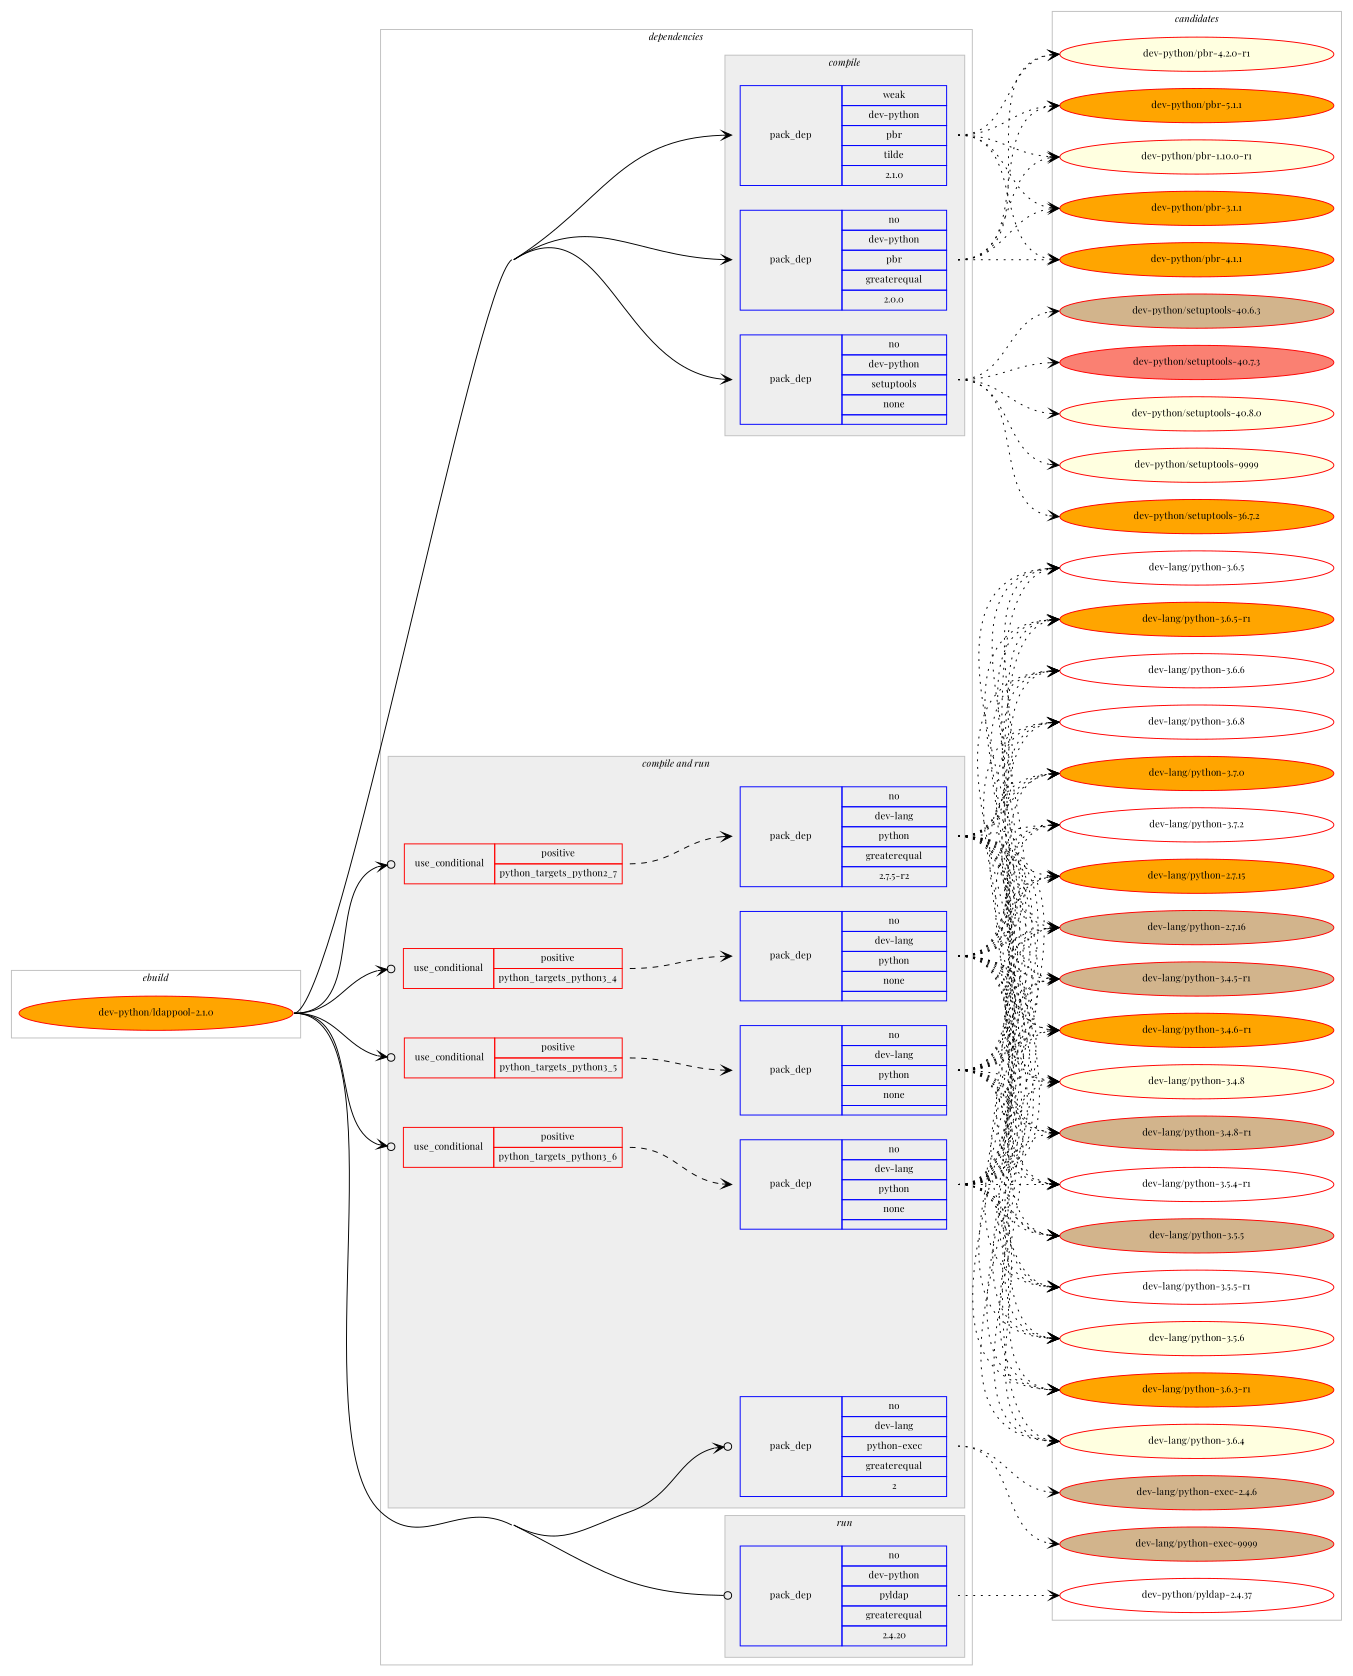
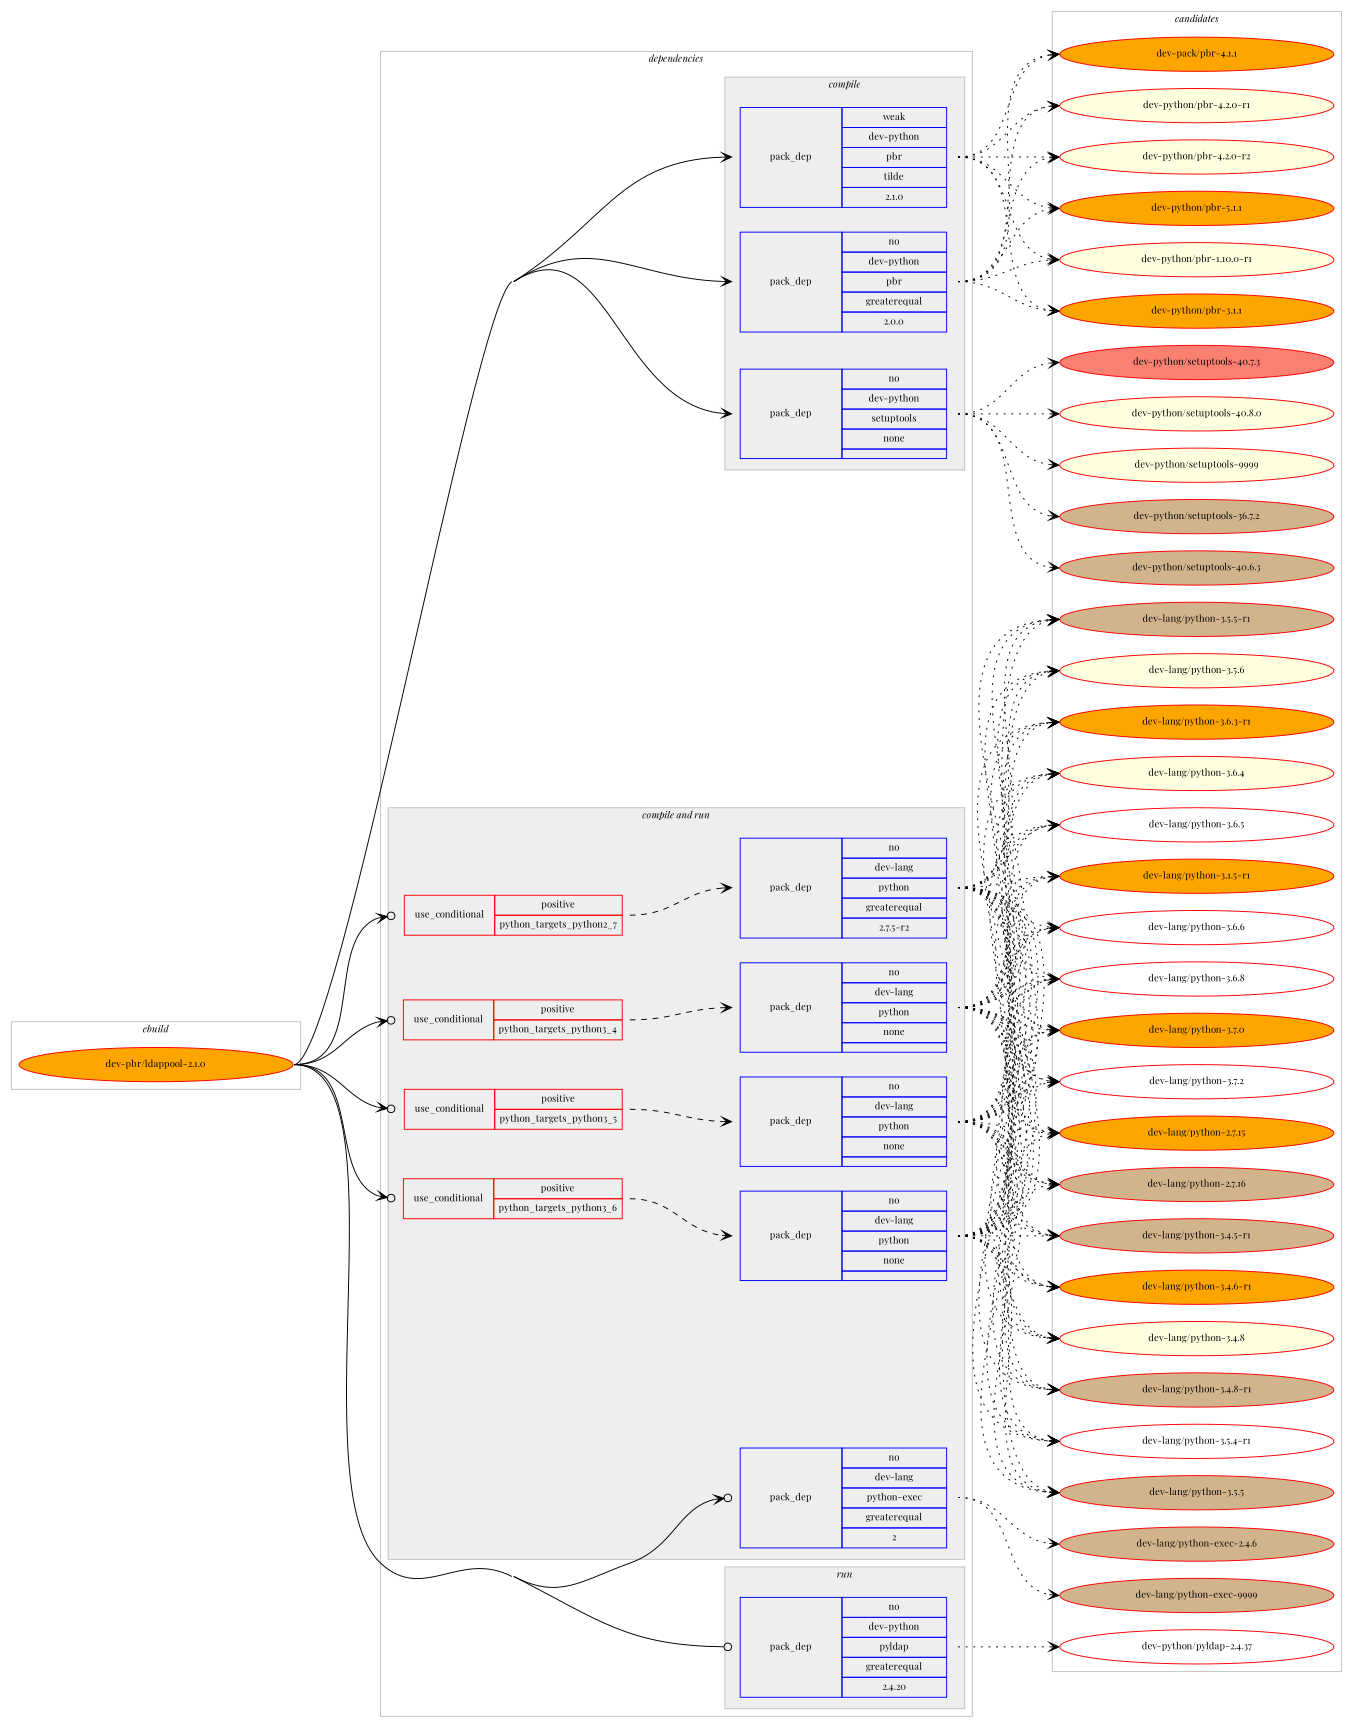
node "dev-python/pbr-4.2.0-r2": added
node "dev-python/pbr-4.1.1": label "dev-python/pbr-4.1.1" -> "dev-pack/pbr-4.1.1"
node "dev-python/setuptools-36.7.2": fillcolor orange -> tan
node "dev-lang/python-3.6.5-r1": label "dev-lang/python-3.6.5-r1" -> "dev-lang/python-3.1.5-r1"
node "dev-python/ldappool-2.1.0": label "dev-python/ldappool-2.1.0" -> "dev-pbr/ldappool-2.1.0"
node "dev-lang/python-3.5.5-r1": fillcolor white -> tan
